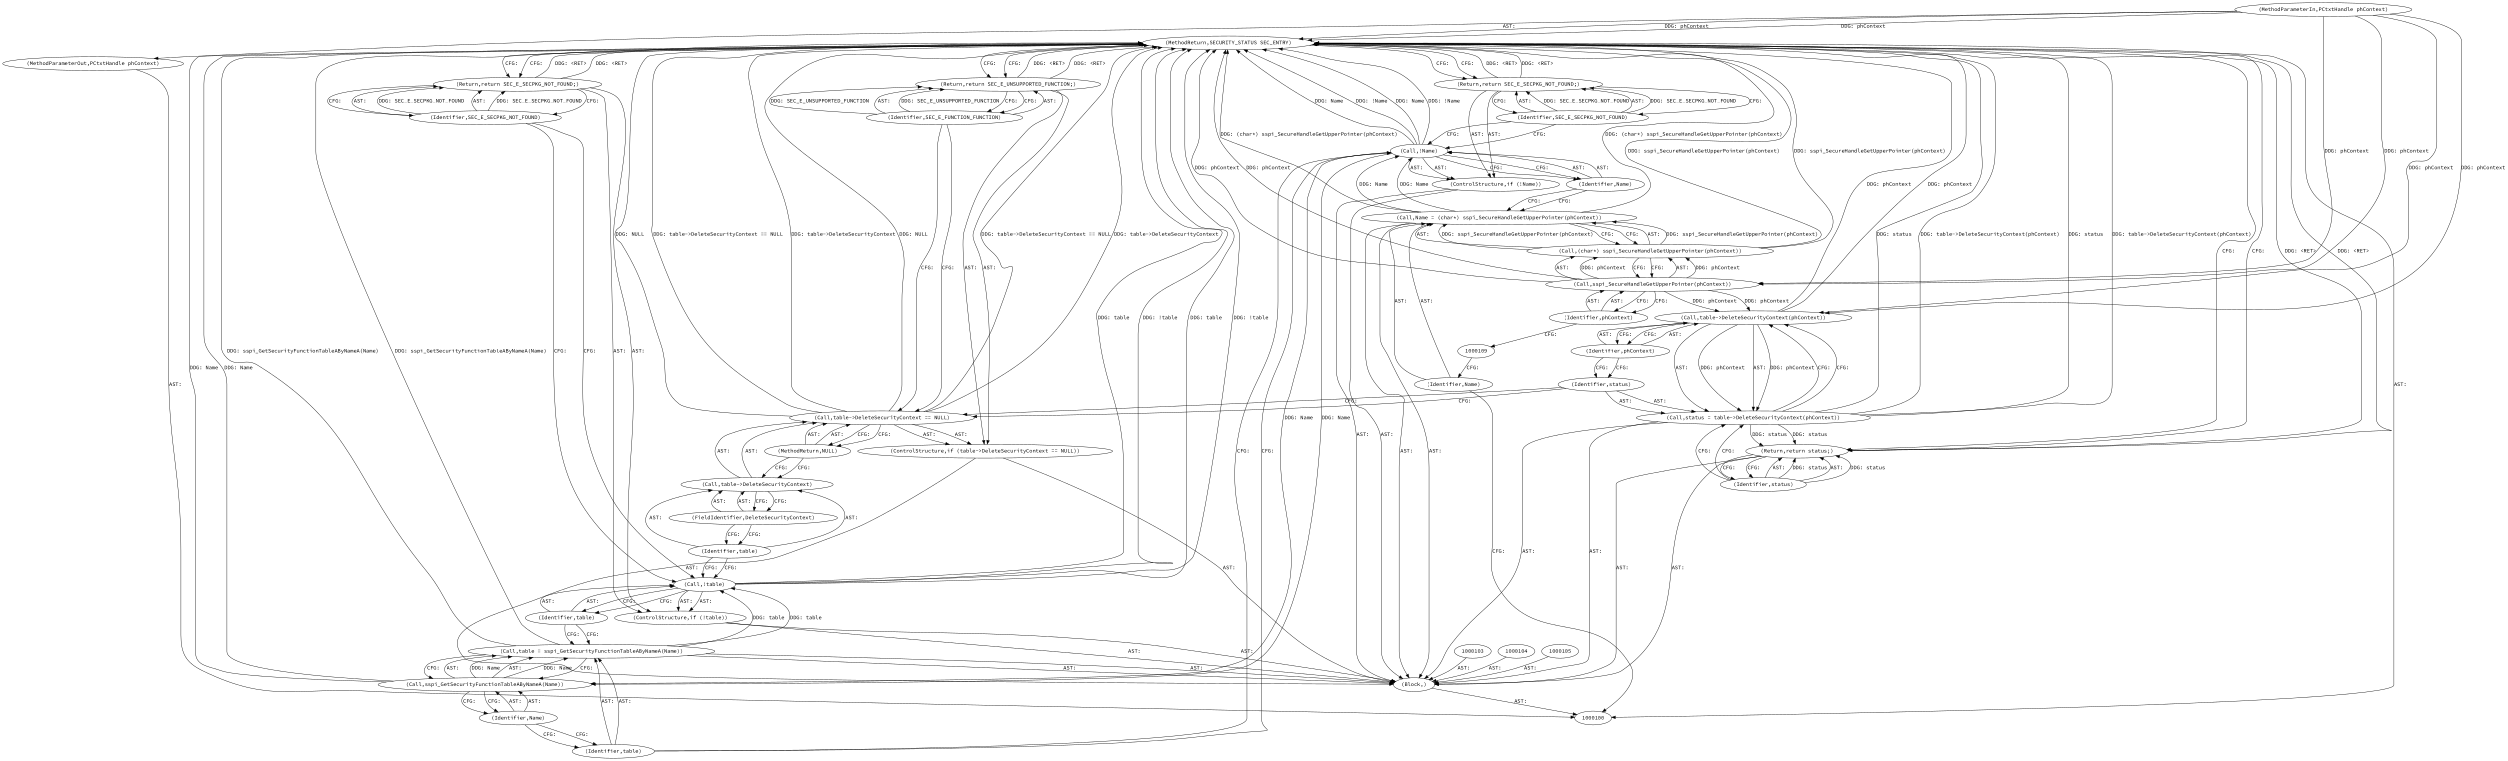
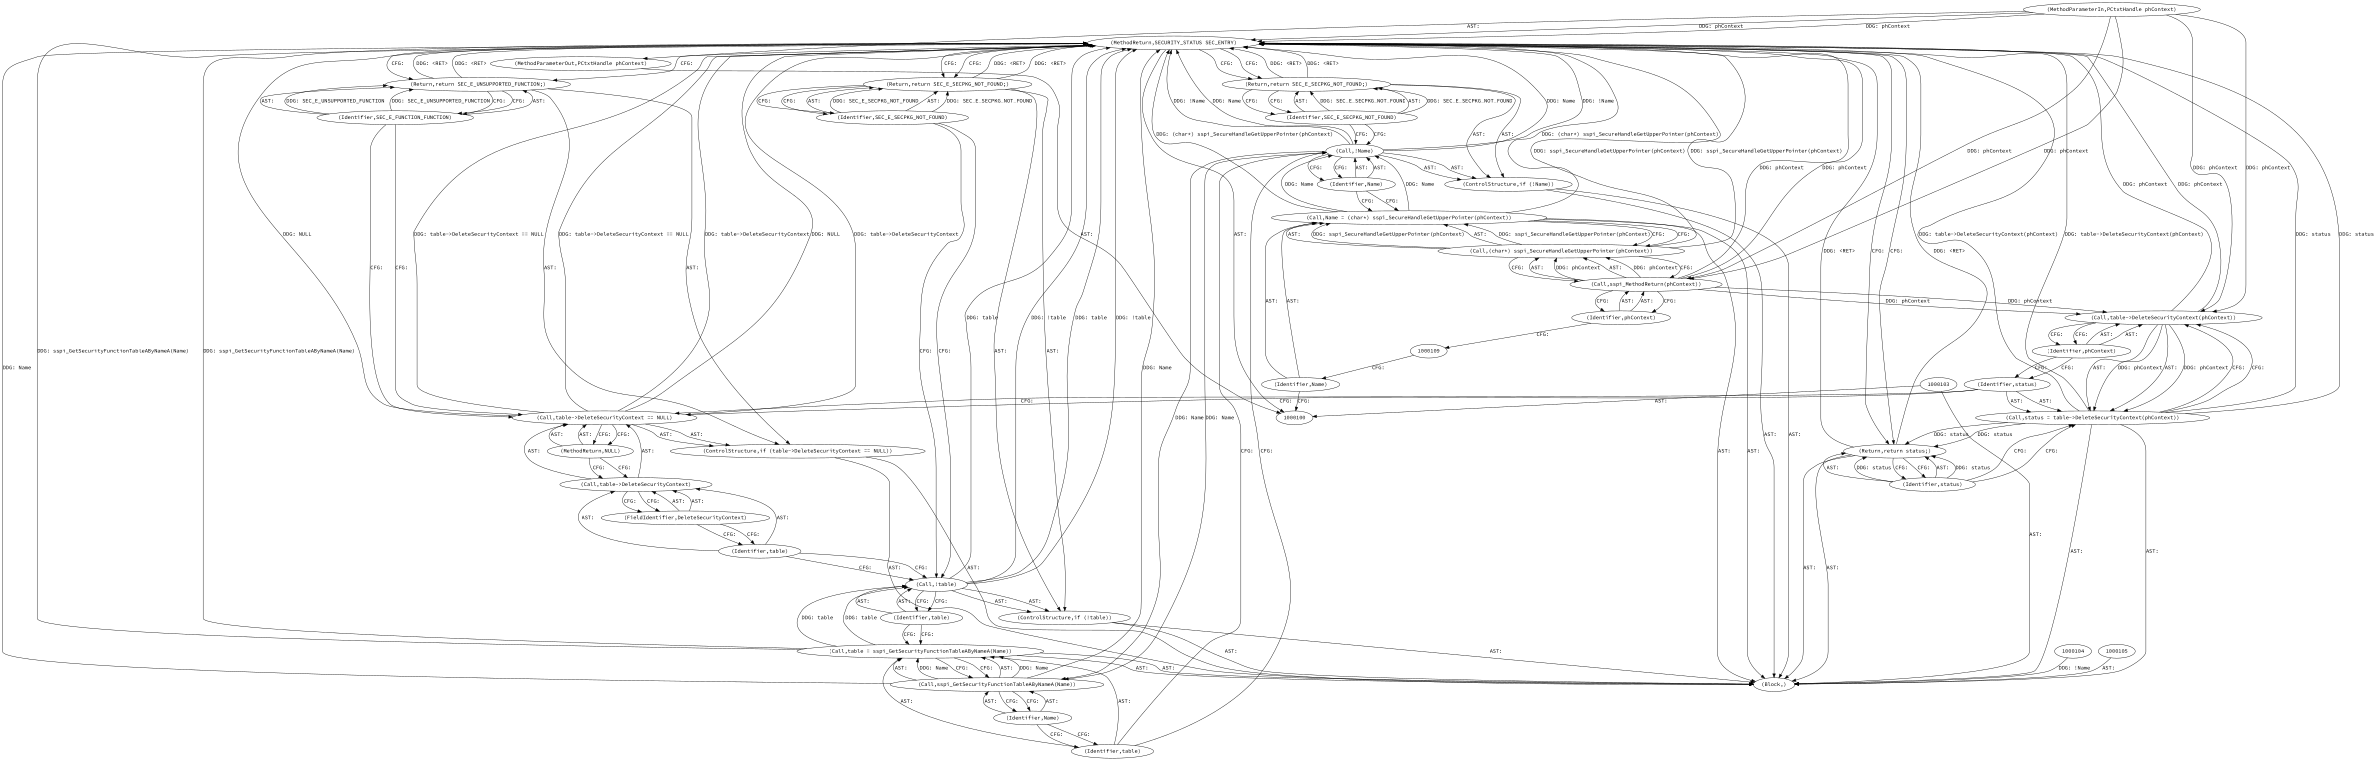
node "(Call,sspi_SecureHandleGetUpperPointer(phContext))": label "(Call,sspi_SecureHandleGetUpperPointer(phContext))" -> "(Call,sspi_MethodReturn(phContext))"
edge "1000104" -> "(Block,)": label "AST: " -> "DDG: !Name"
edge "(Block,)" -> "1000100": now "1000103" -> "1000100"
